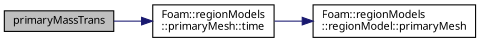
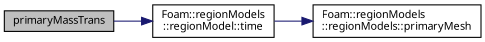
node "Foam::regionModels ::primaryMesh::time": label "Foam::regionModels ::primaryMesh::time" -> "Foam::regionModels ::regionModel::time"
node "Foam::regionModels ::regionModel::primaryMesh": label "Foam::regionModels ::regionModel::primaryMesh" -> "Foam::regionModels ::regionModels::primaryMesh"
